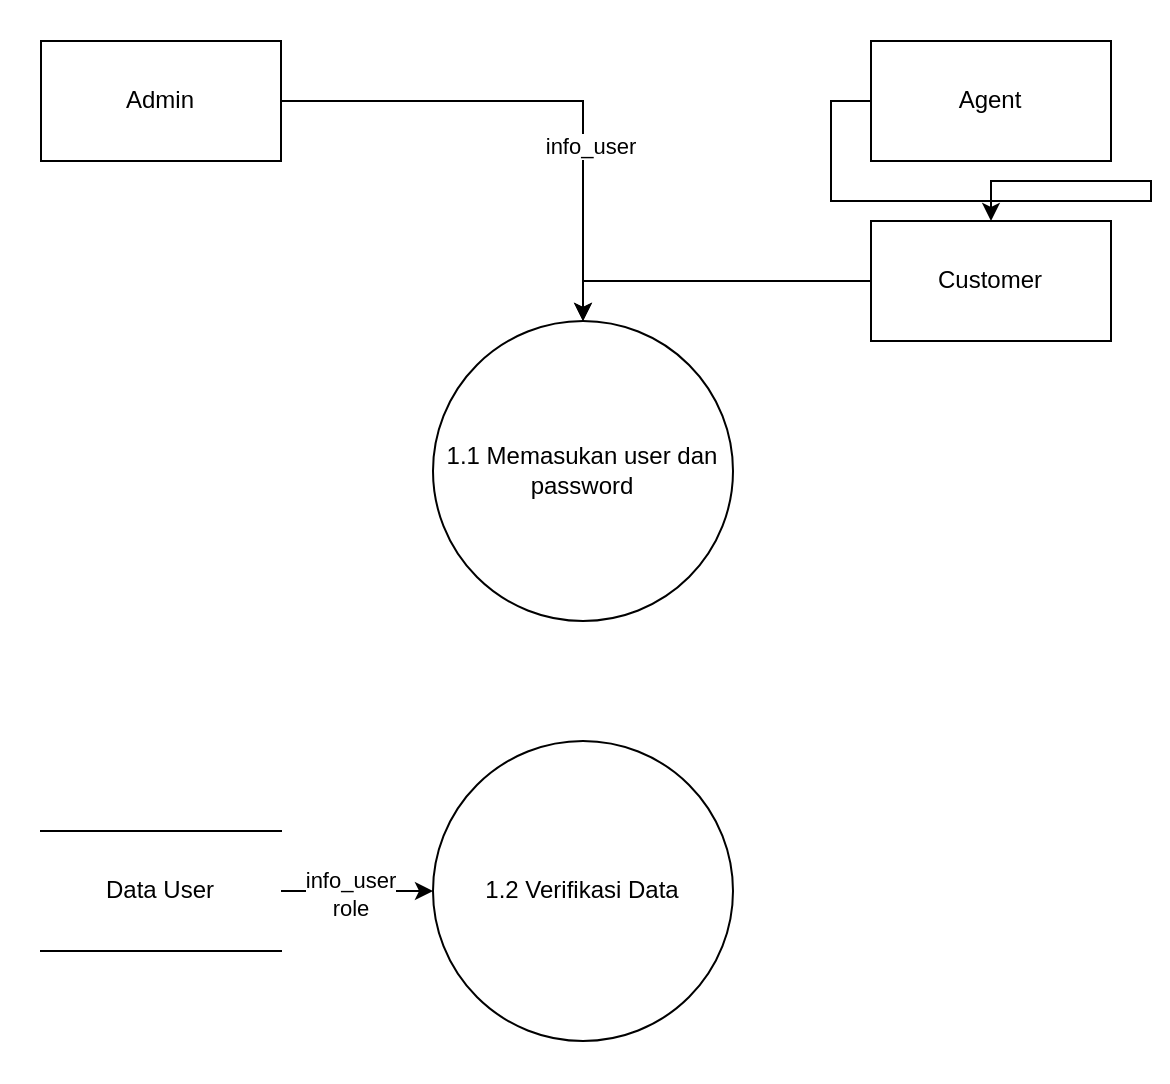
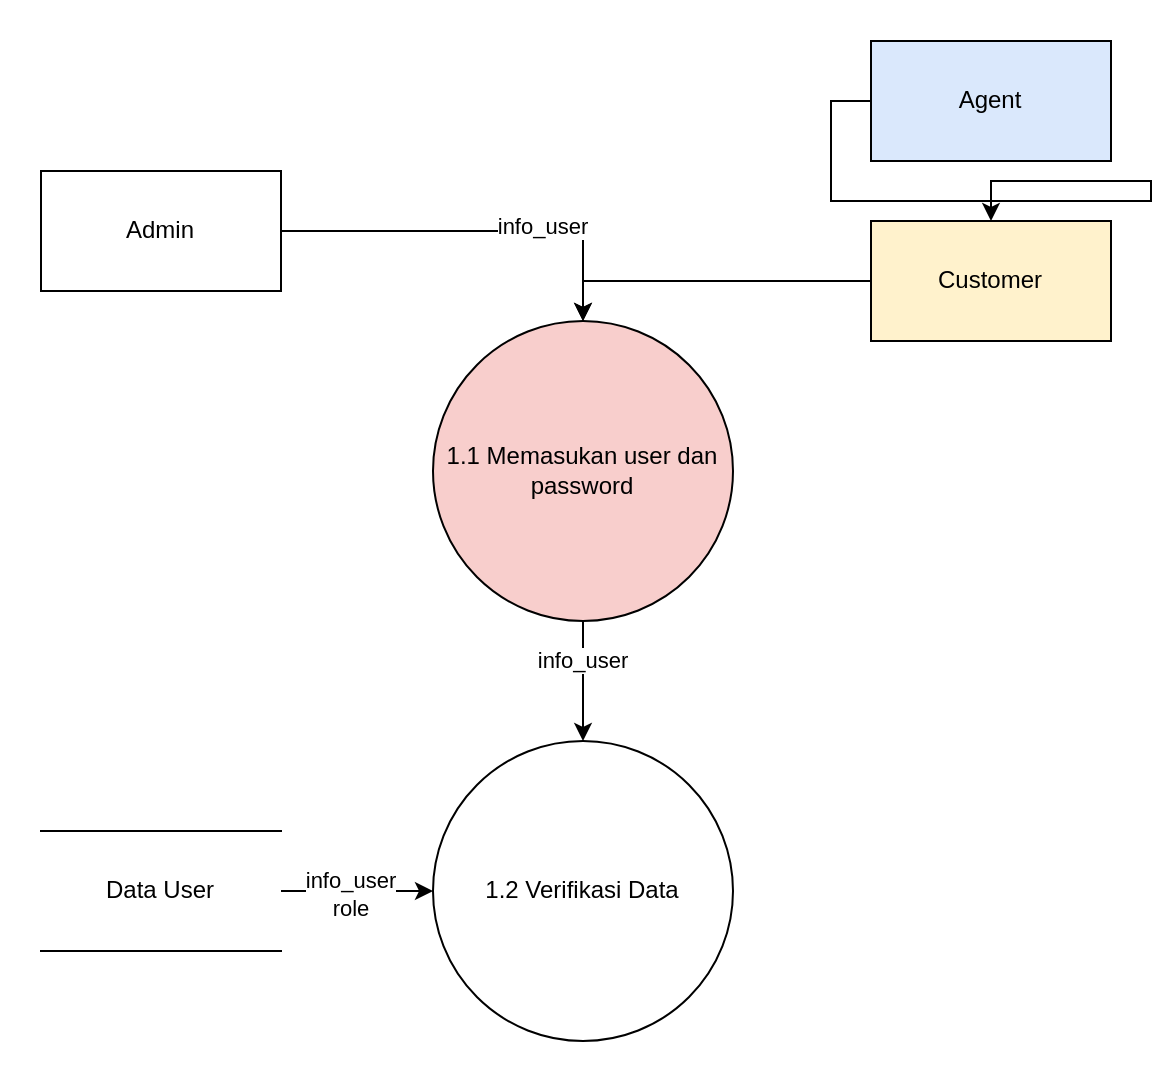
node "Admin": moved (161, 101) -> (161, 231)
node "Agent": fillcolor #ffffff -> #dae8fc
node "Customer": fillcolor #ffffff -> #fff2cc
node "1.1 Memasukan user dan password": fillcolor #ffffff -> #f8cecc
edge "1.1 Memasukan user dan password" -> "1.2 Verifikasi Data": added, label "info_user"
